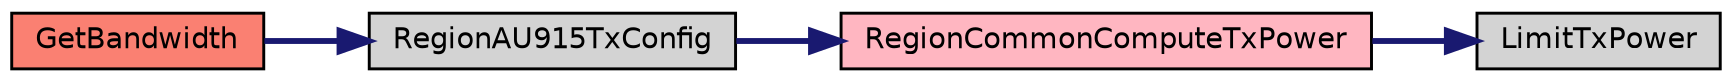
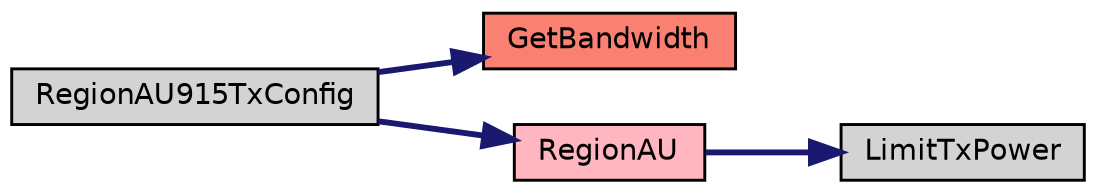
edge "GetBandwidth" -> "RegionAU915TxConfig": reversed
node "RegionCommonComputeTxPower": label "RegionCommonComputeTxPower" -> "RegionAU"
